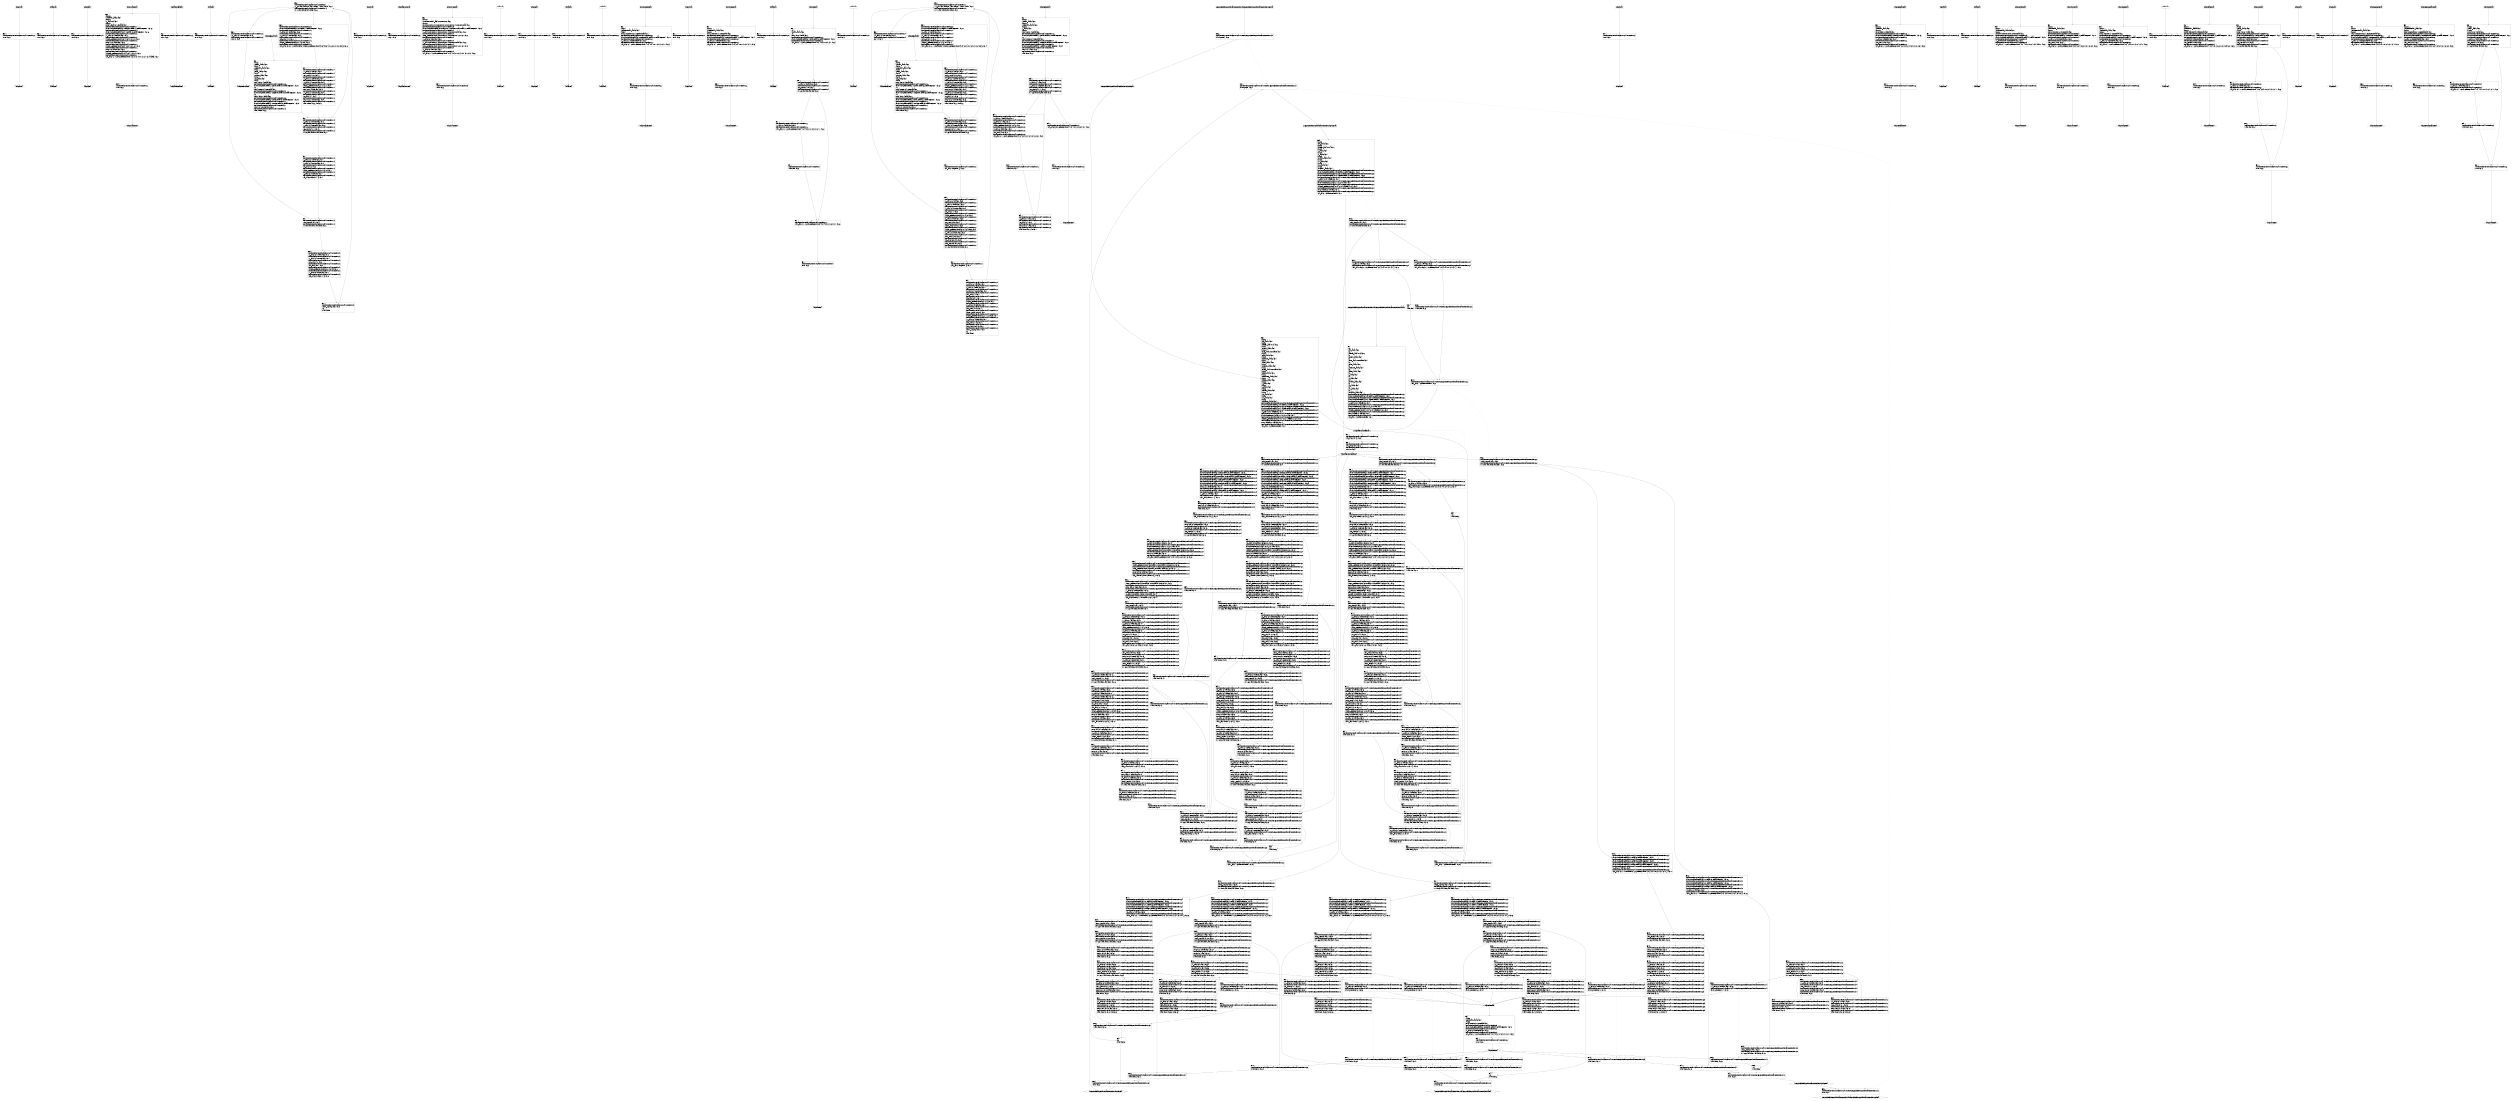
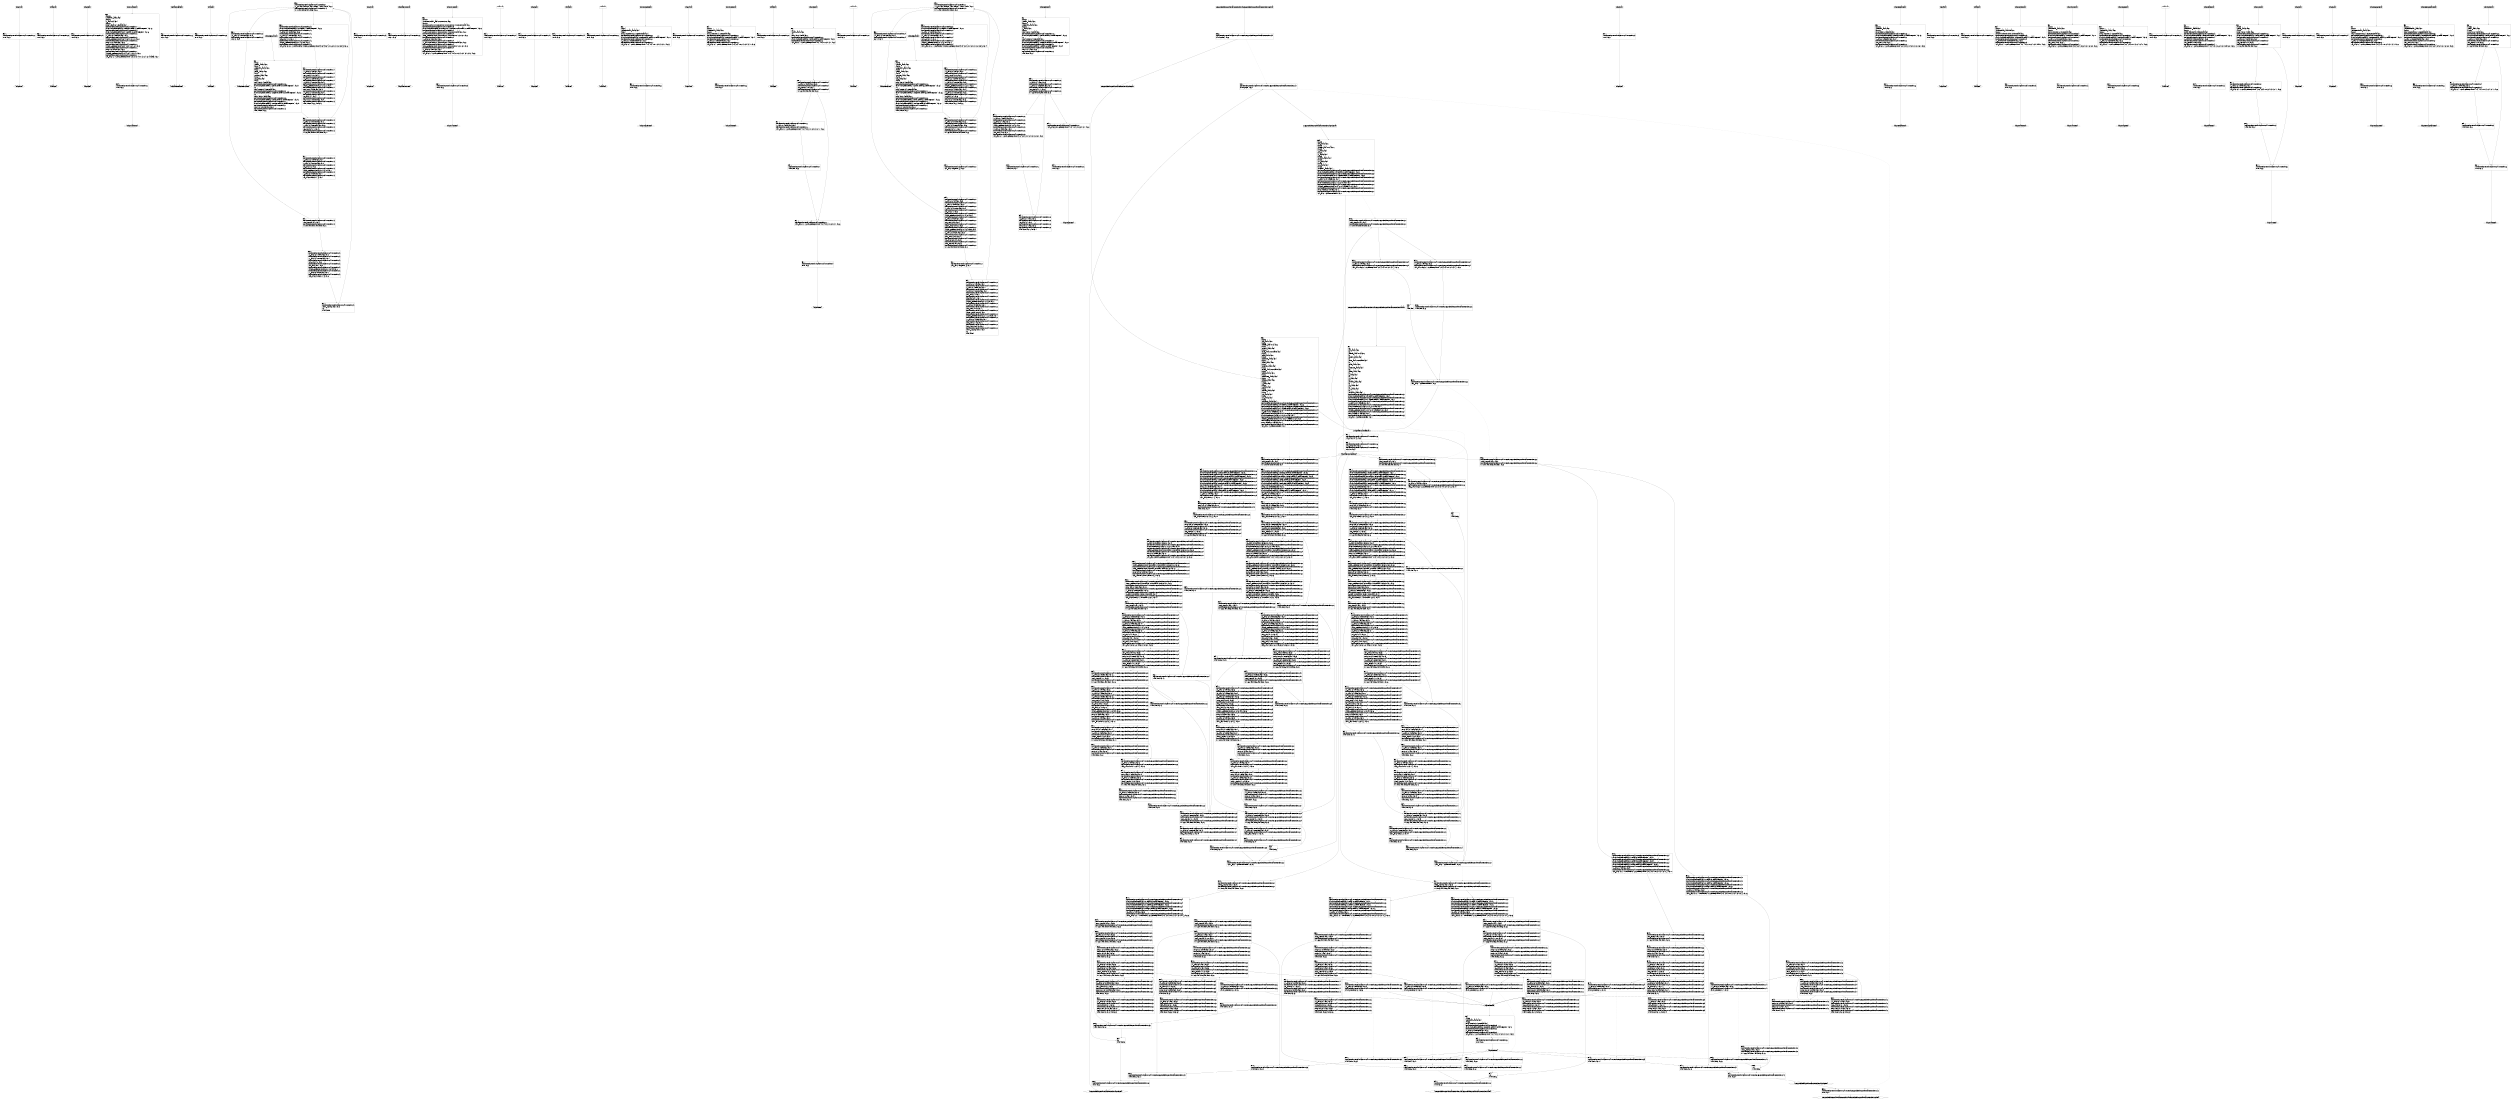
node "BB106:": removed
